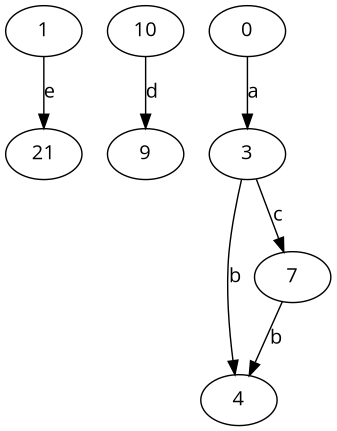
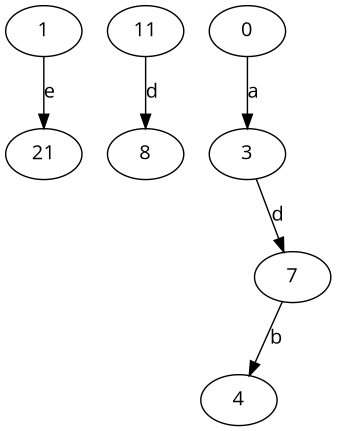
node "10": label "10" -> "11"
node "9": label "9" -> "8"
edge "3" -> "7": label "c" -> "d"
edge "3" -> "4": removed, label "b"
